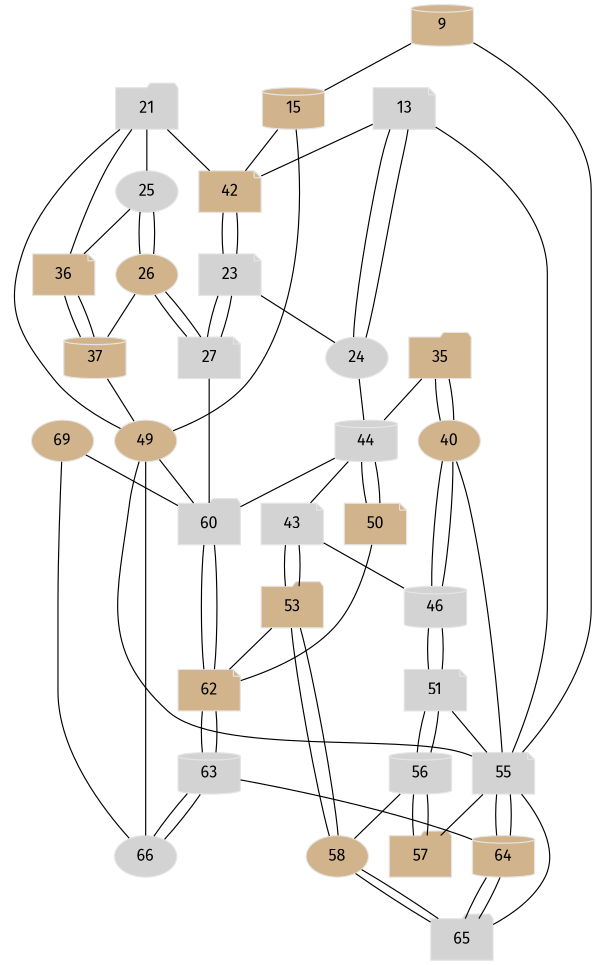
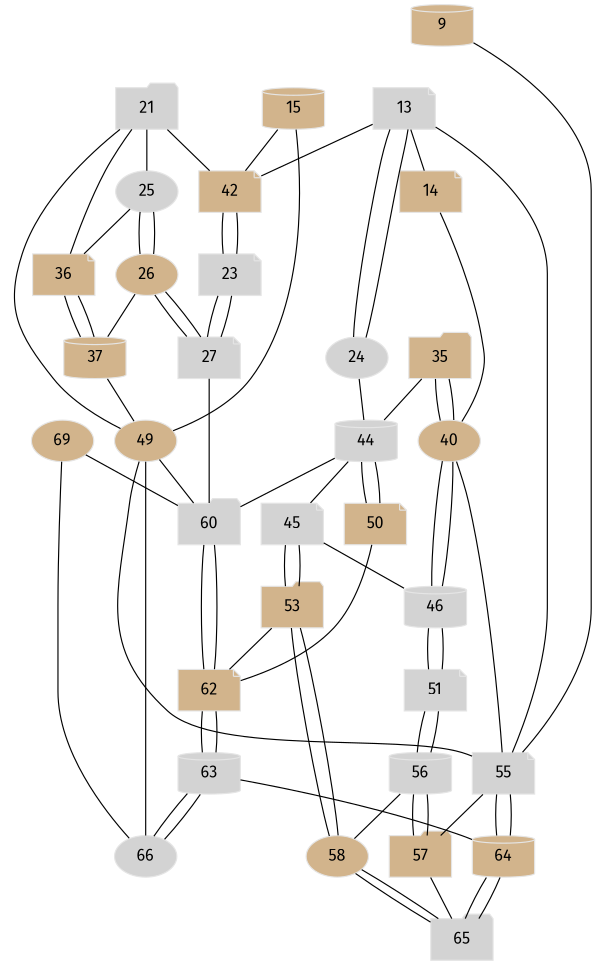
edge "9" -- "15": removed
node "14": added
edge "23" -- "24": removed
node "43": label "43" -> "45"
edge "51" -- "55": removed
edge "55" -- "65": now "57" -- "65"
